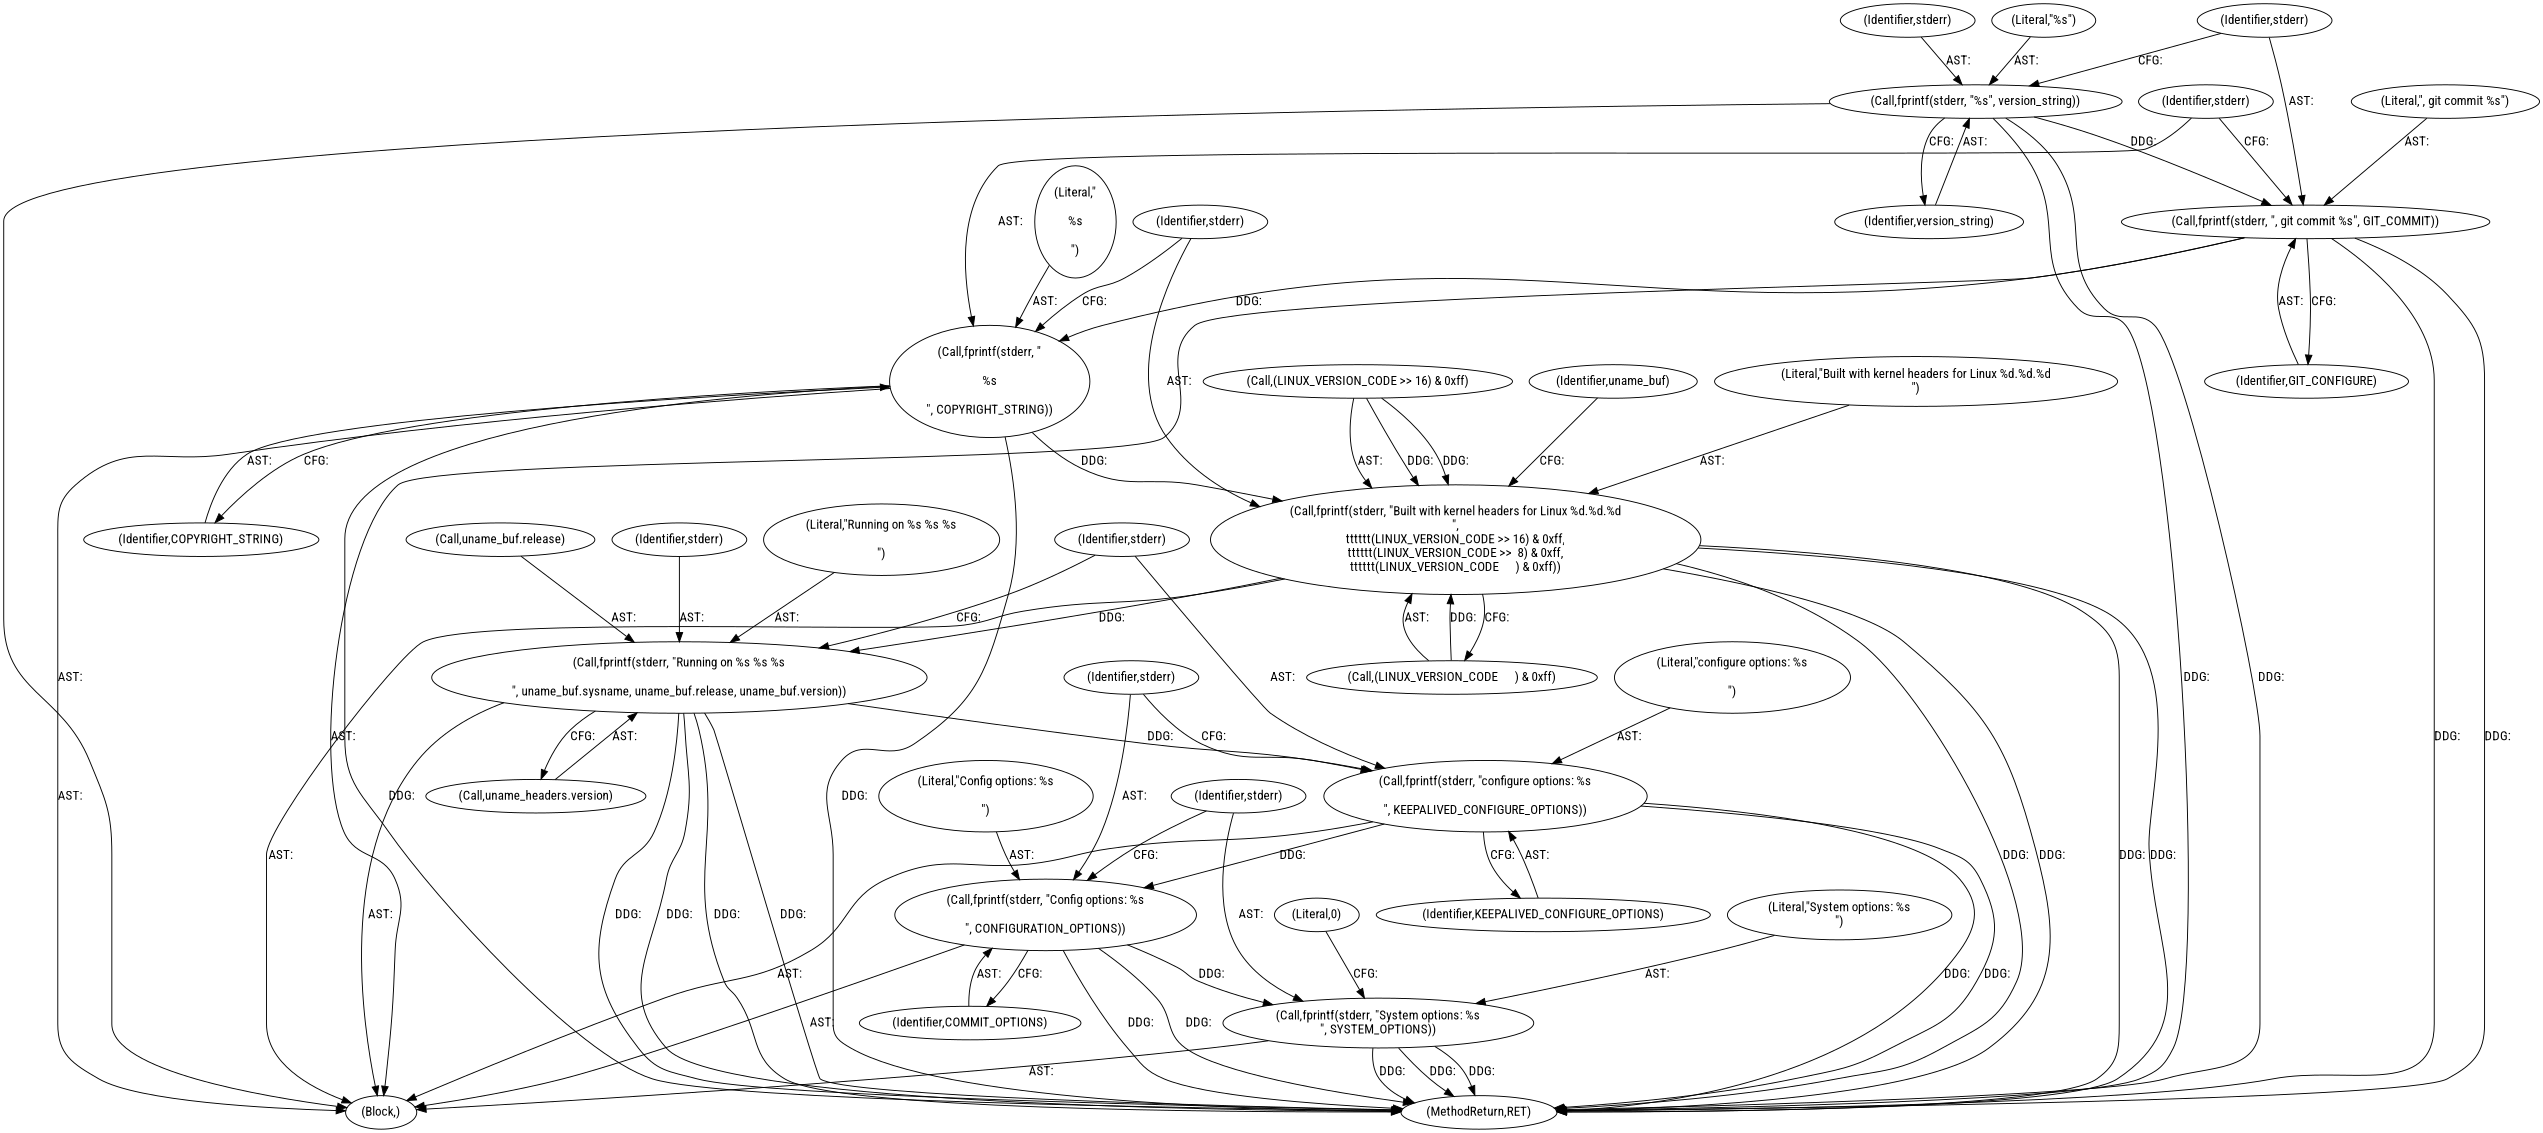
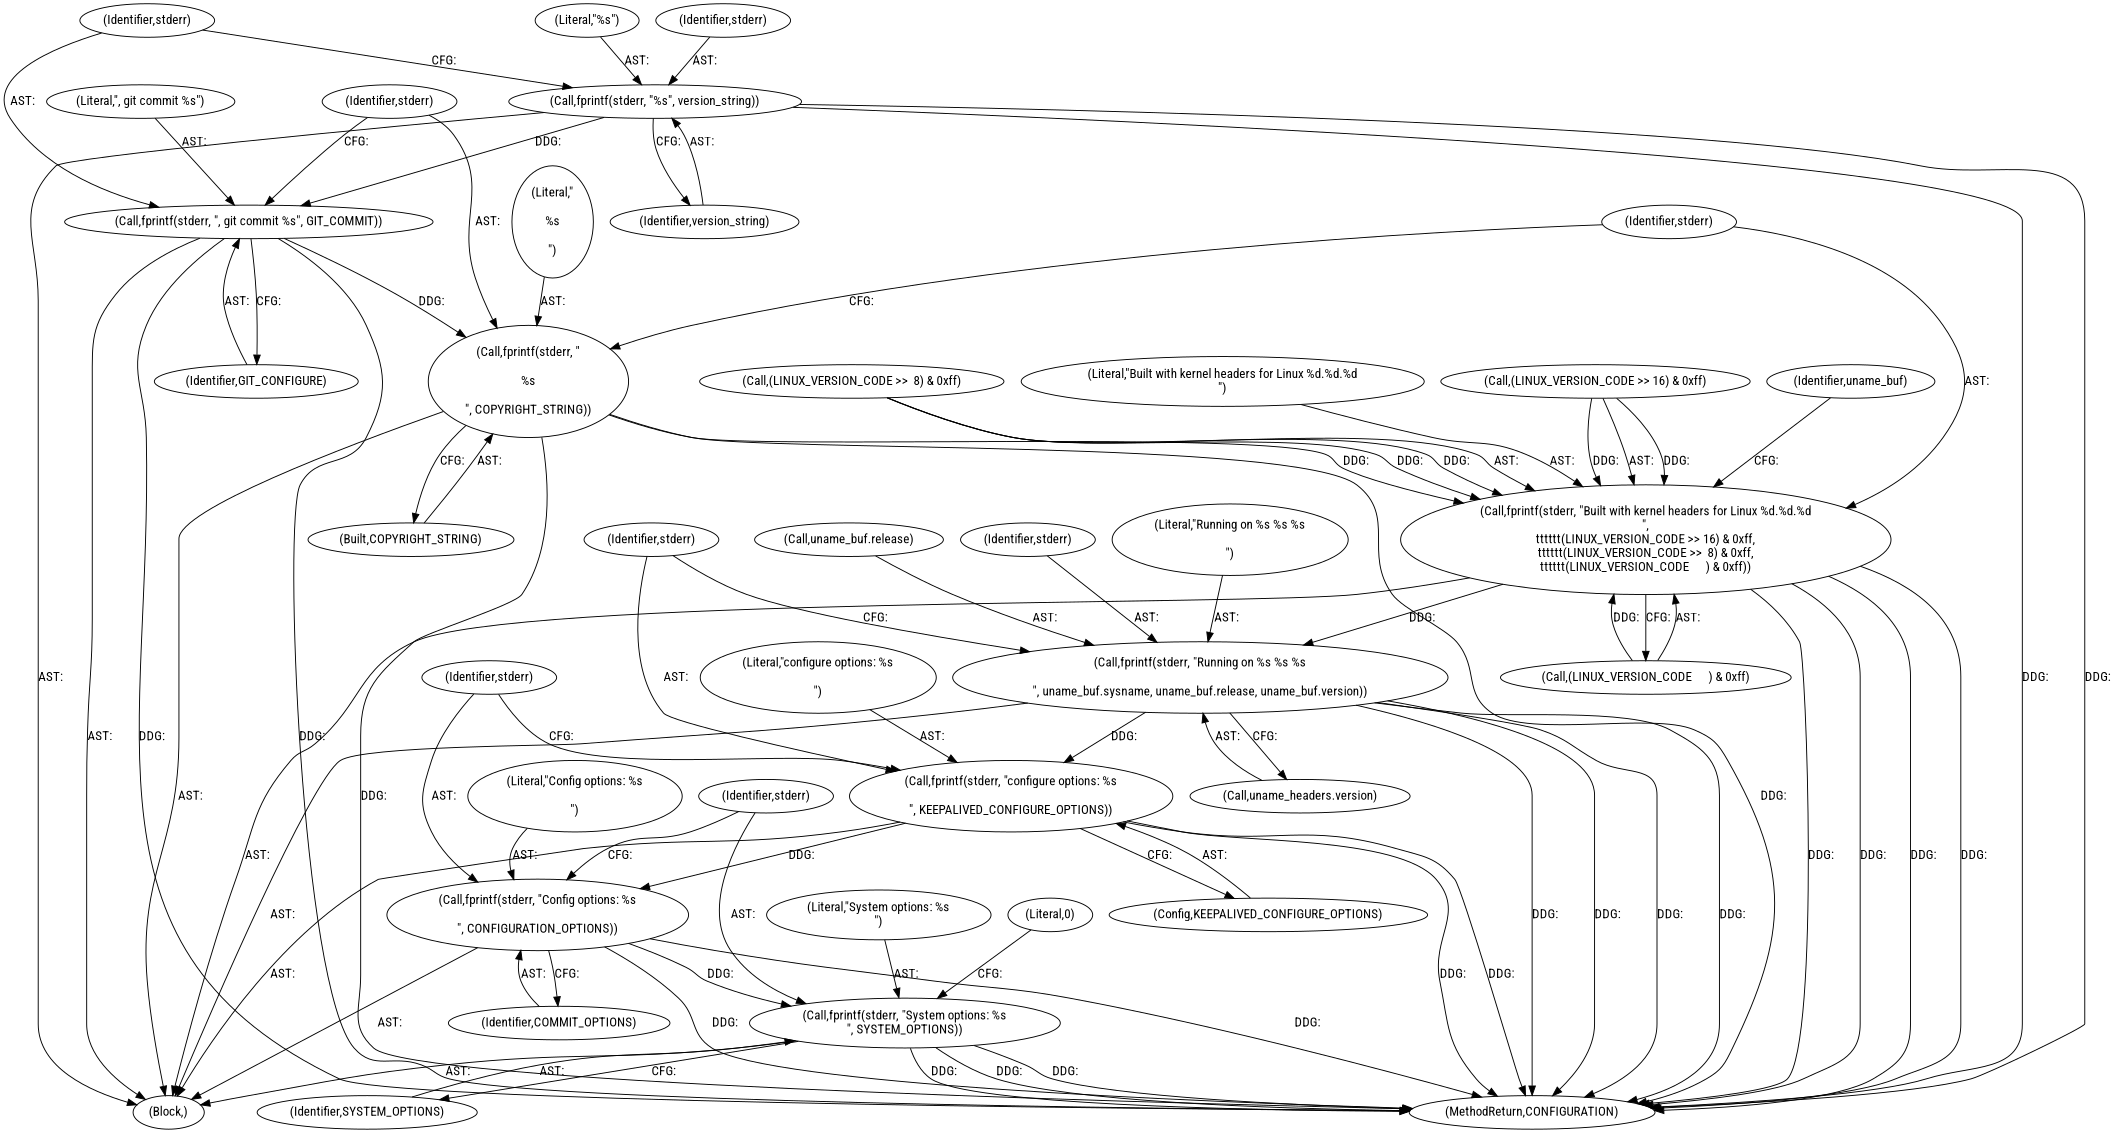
node "(Call,(LINUX_VERSION_CODE >>  8) & 0xff)": added
node "(Identifier,COPYRIGHT_STRING)": label "(Identifier,COPYRIGHT_STRING)" -> "(Built,COPYRIGHT_STRING)"
node "(Identifier,KEEPALIVED_CONFIGURE_OPTIONS)": label "(Identifier,KEEPALIVED_CONFIGURE_OPTIONS)" -> "(Config,KEEPALIVED_CONFIGURE_OPTIONS)"
node "(Identifier,SYSTEM_OPTIONS)": added
node "(MethodReturn,RET)": label "(MethodReturn,RET)" -> "(MethodReturn,CONFIGURATION)"
